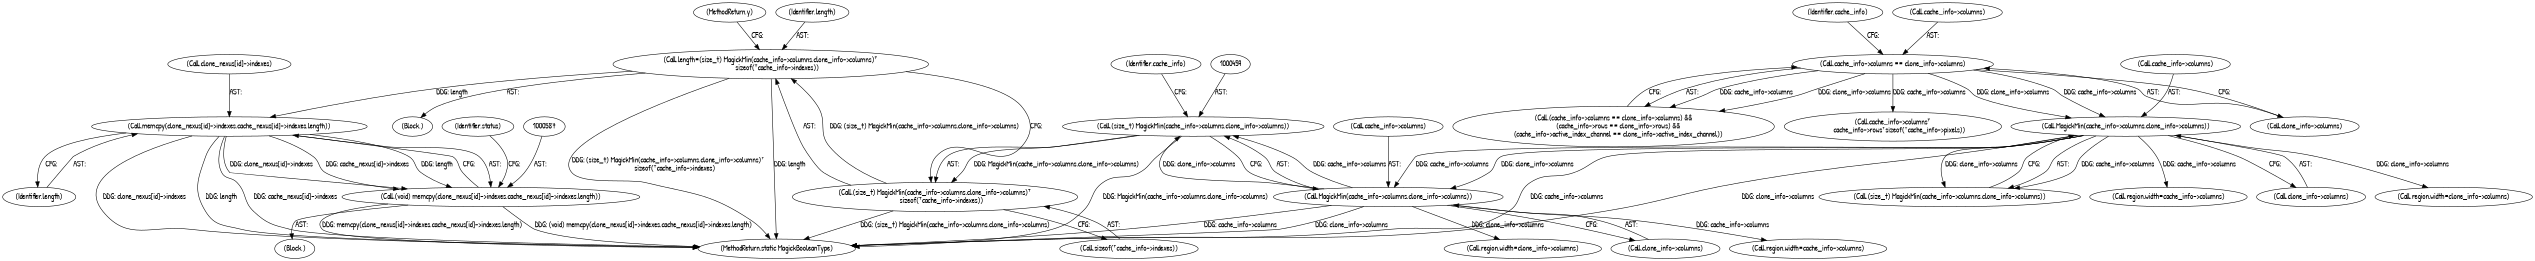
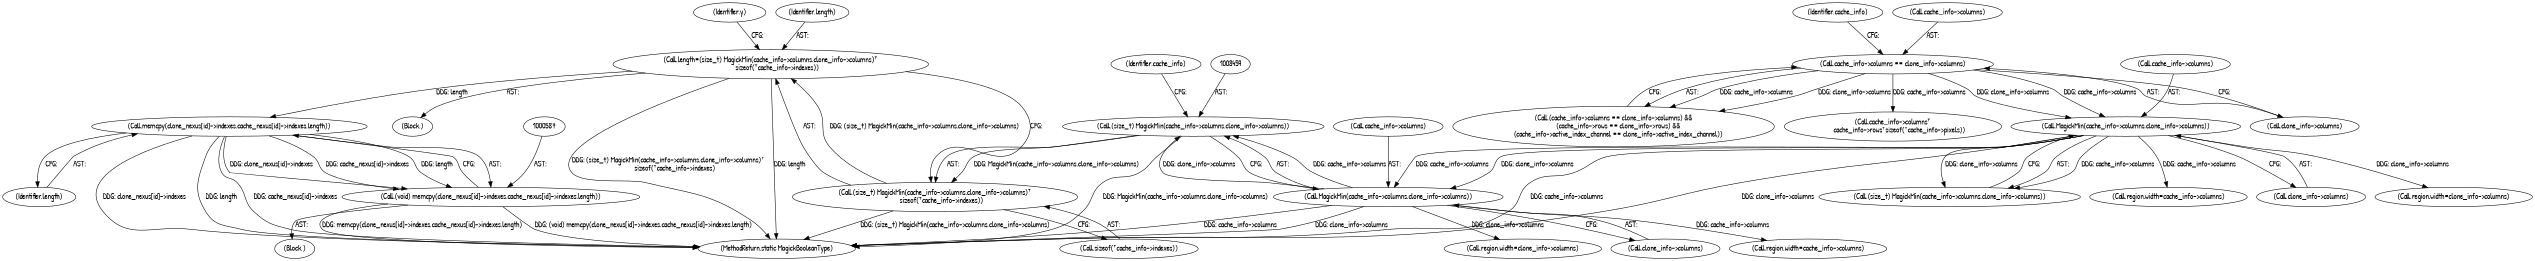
node "(MethodReturn,y)": label "(MethodReturn,y)" -> "(Identifier,y)"
node "(Call,clone_nexus[id]->indexes)": removed
node "1000459": label "1000459" -> "1008459"
node "(Identifier,status)": removed
